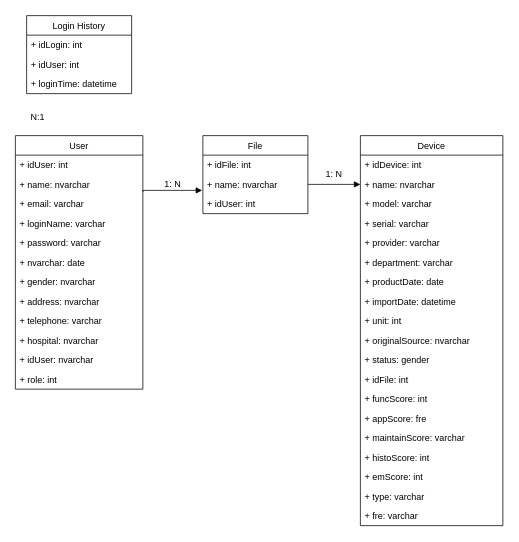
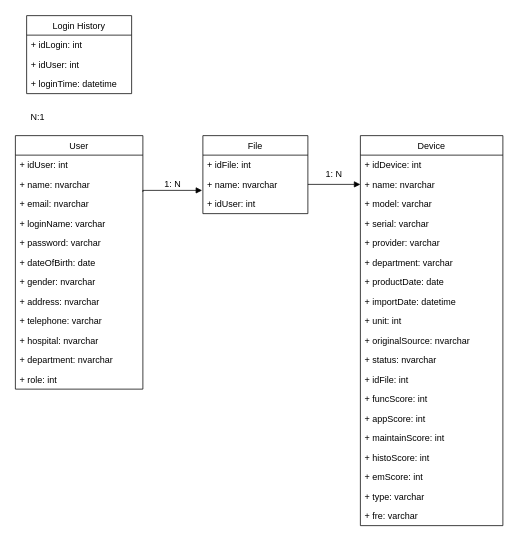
node "+ email: varchar": label "+ email: varchar" -> "+ email: nvarchar"
node "+ nvarchar: date": label "+ nvarchar: date" -> "+ dateOfBirth: date"
node "+ idUser: nvarchar": label "+ idUser: nvarchar" -> "+ department: nvarchar"
node "+ status: gender": label "+ status: gender" -> "+ status: nvarchar"
node "+ appScore: fre": label "+ appScore: fre" -> "+ appScore: int"
node "+ maintainScore: varchar": label "+ maintainScore: varchar" -> "+ maintainScore: int"
